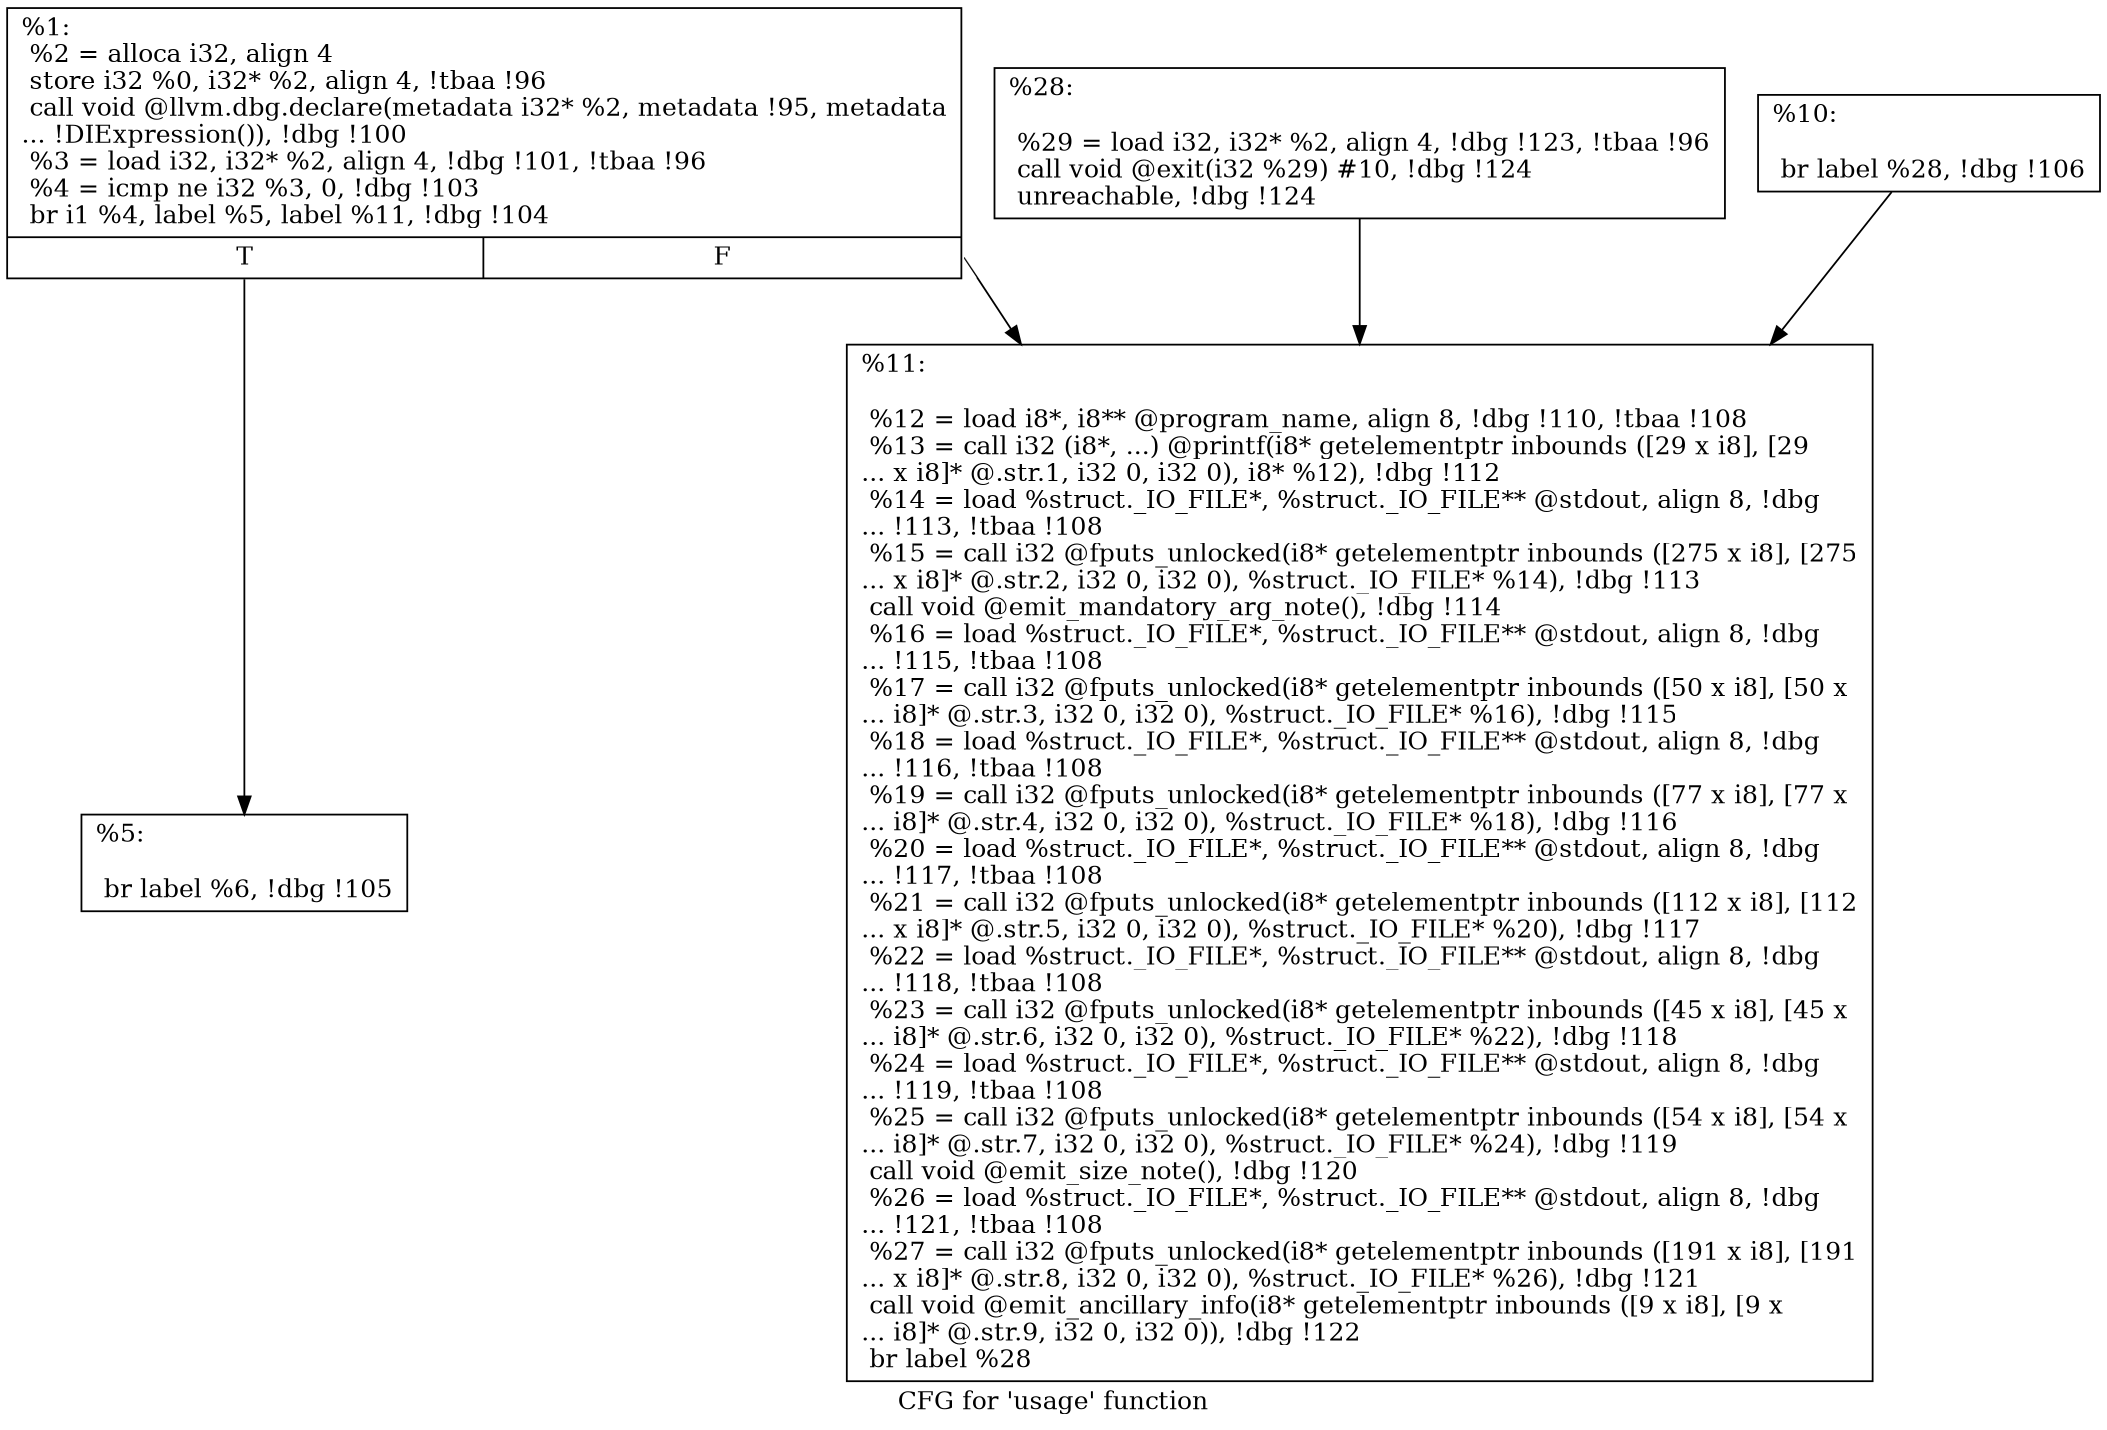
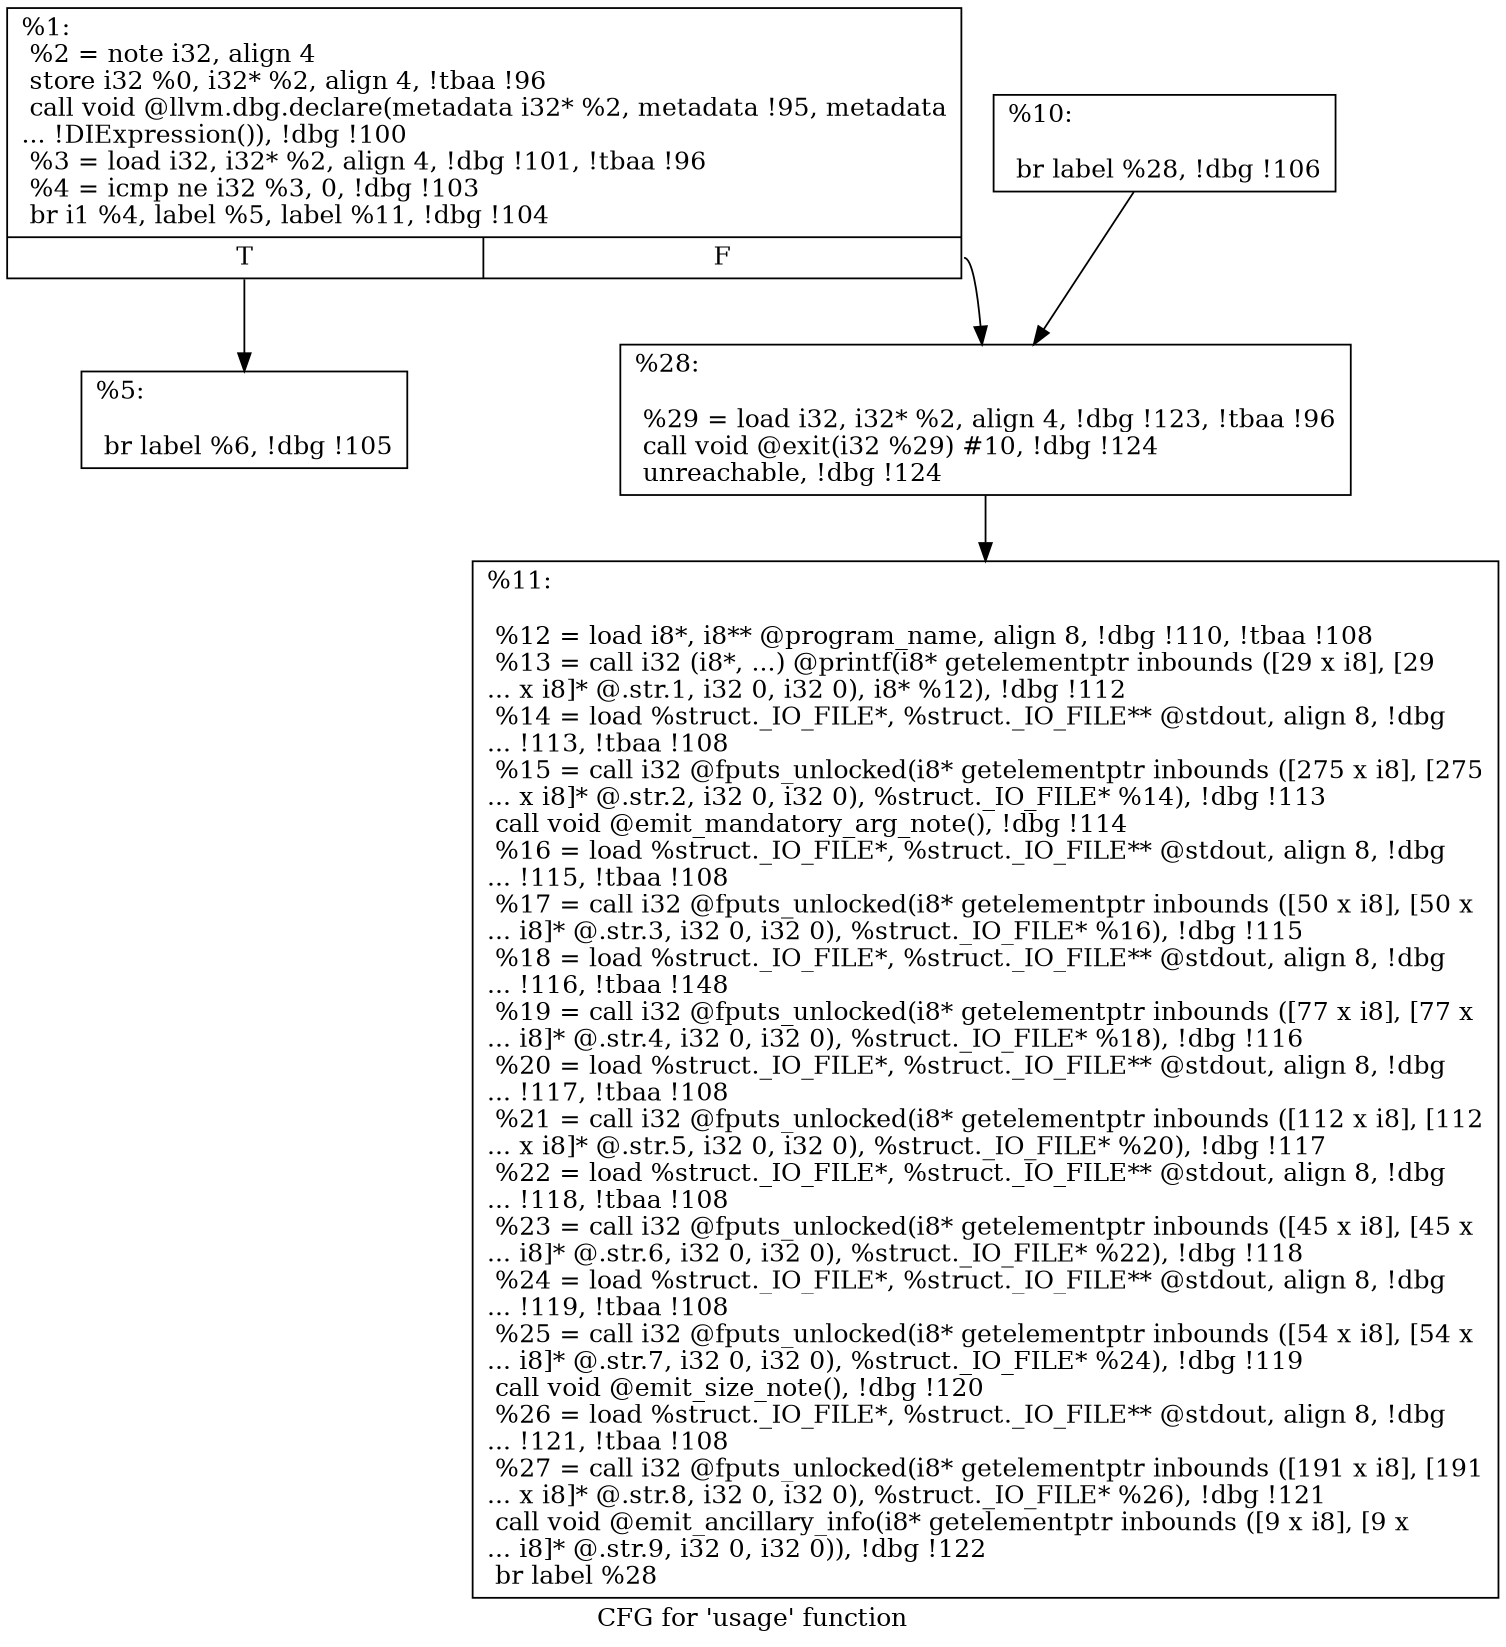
node "%1:": text "%2 = alloca i32, align 4" -> "%2 = note i32, align 4"
edge "%10:" -> "%11:": now "%10:" -> "%28:"
edge "%1:" -> "%11:": now "%1:" -> "%28:"
node "%11:": text "... !116, !tbaa !108" -> "... !116, !tbaa !148"
